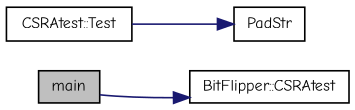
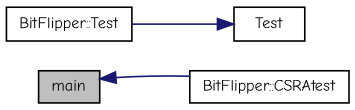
node "CSRAtest::Test": label "CSRAtest::Test" -> "BitFlipper::Test"
node "PadStr": label "PadStr" -> "Test"
edge "main" -> "BitFlipper::CSRAtest": reversed
